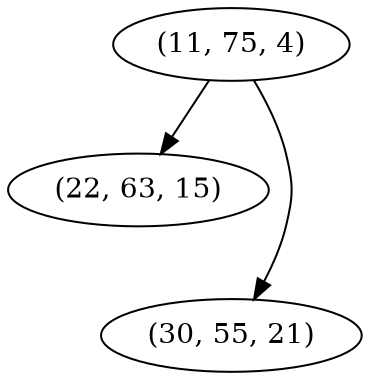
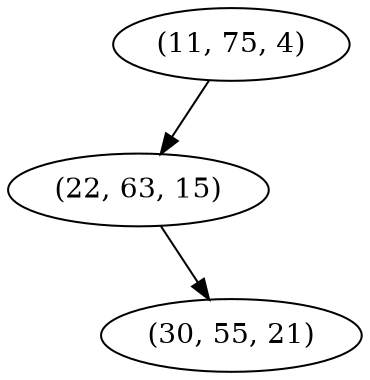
edge "(11, 75, 4)" -> "(30, 55, 21)": now "(22, 63, 15)" -> "(30, 55, 21)"
